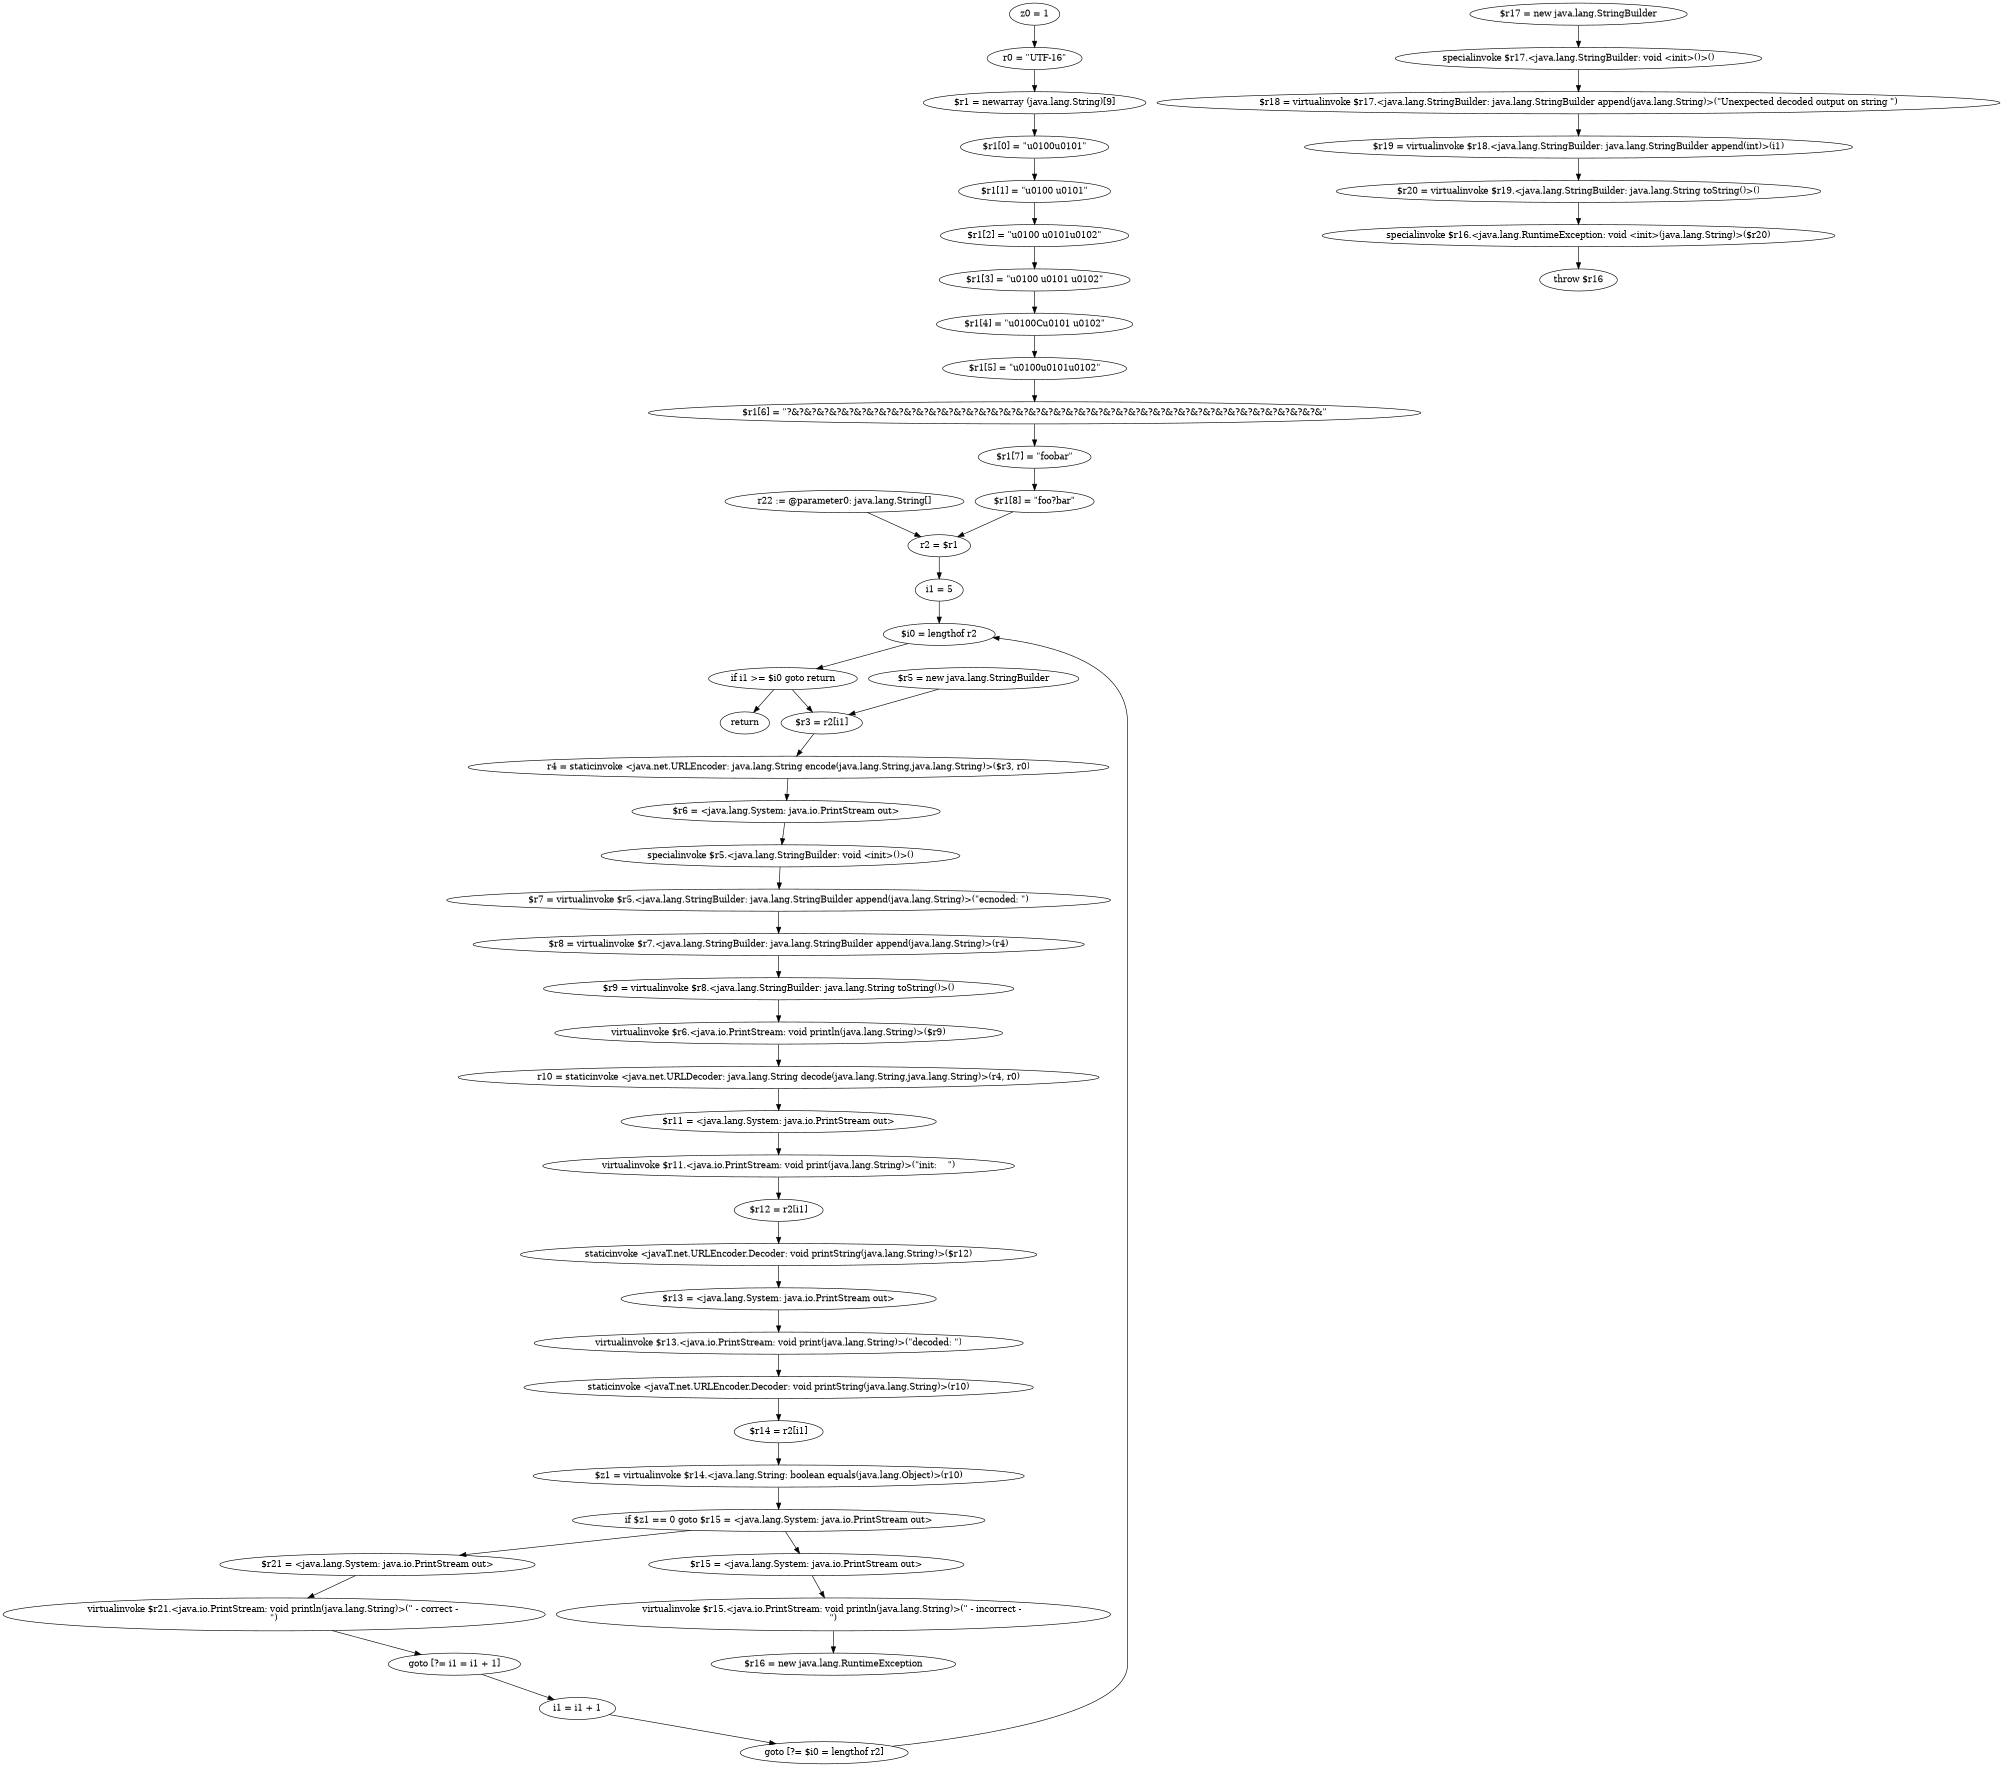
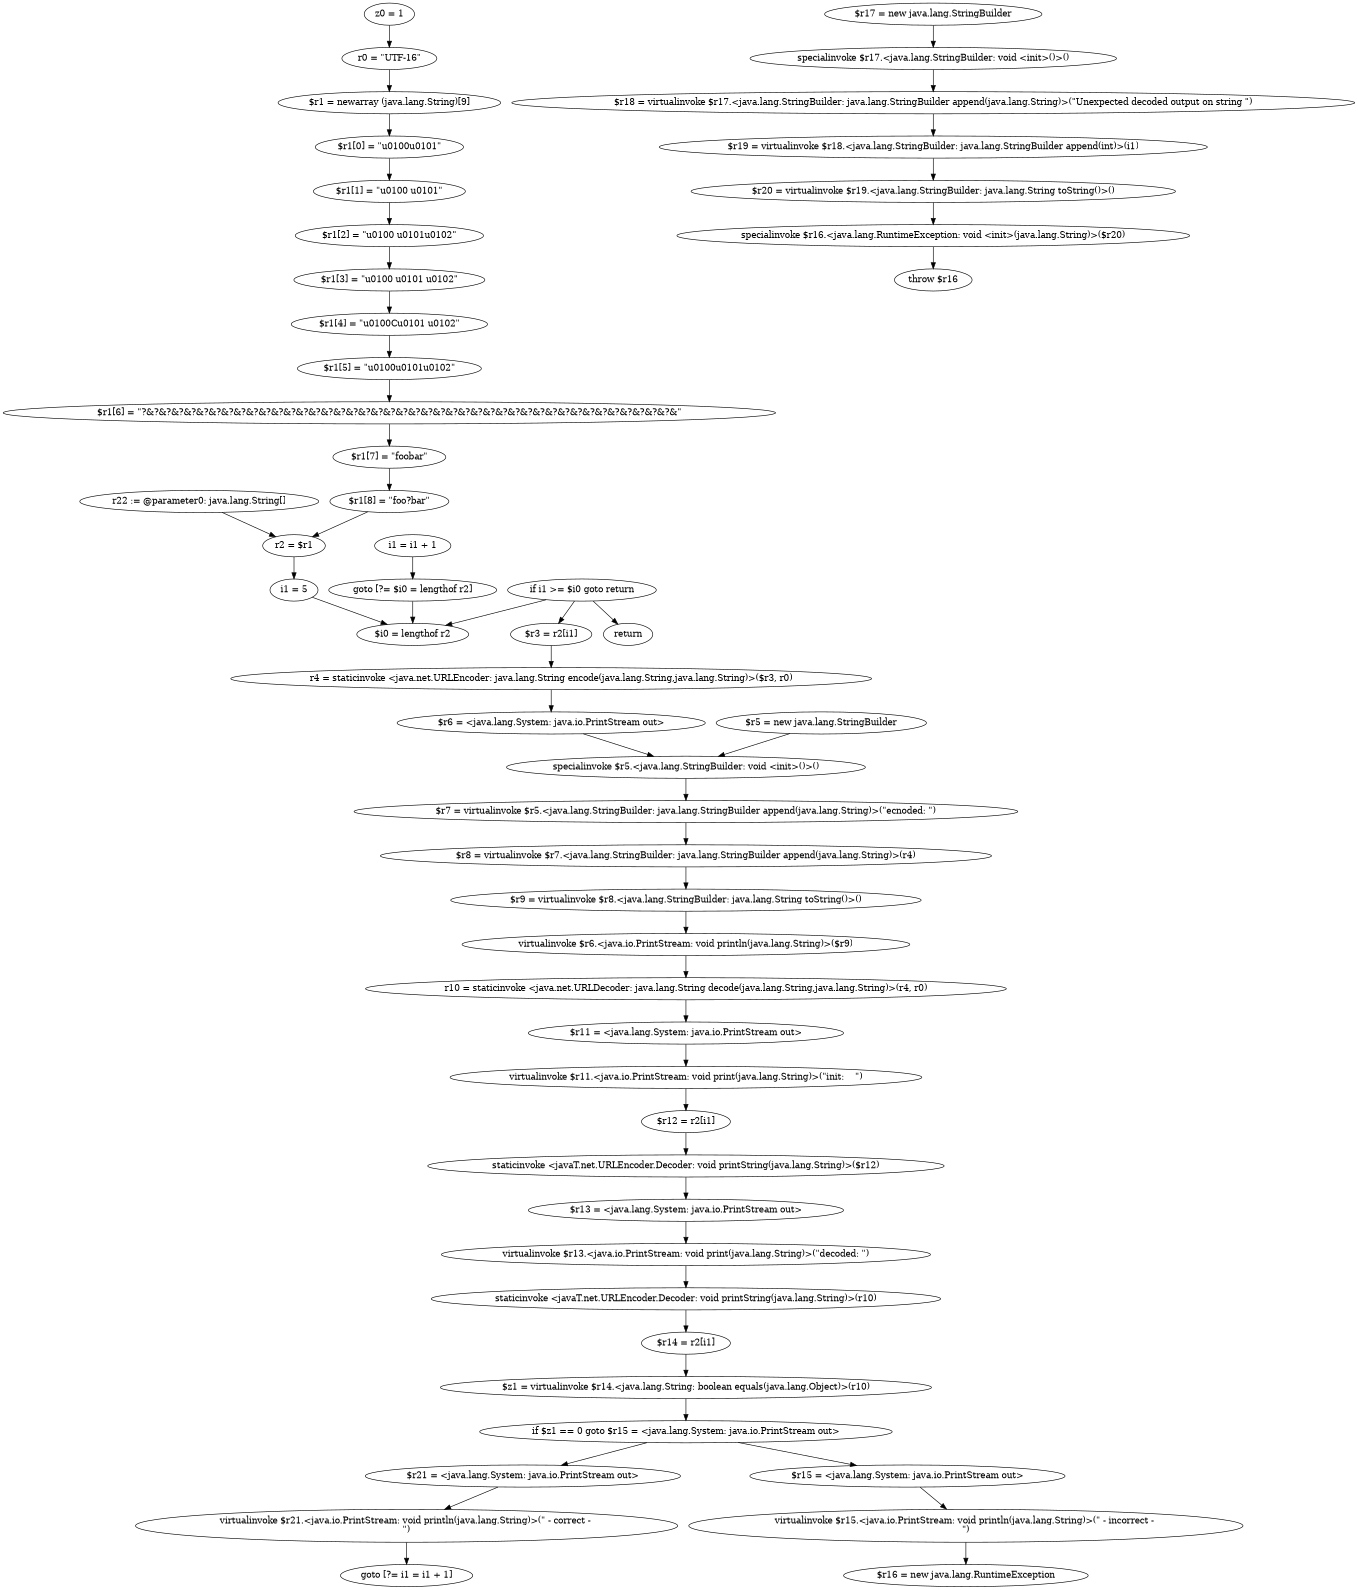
edge "$i0 = lengthof r2" -> "if i1 >= $i0 goto return": reversed
edge "$r5 = new java.lang.StringBuilder" -> "$r3 = r2[i1]": now "$r5 = new java.lang.StringBuilder" -> "specialinvoke $r5.<java.lang.StringBuilder: void <init>()>()"
edge "goto [?= i1 = i1 + 1]" -> "i1 = i1 + 1": removed
